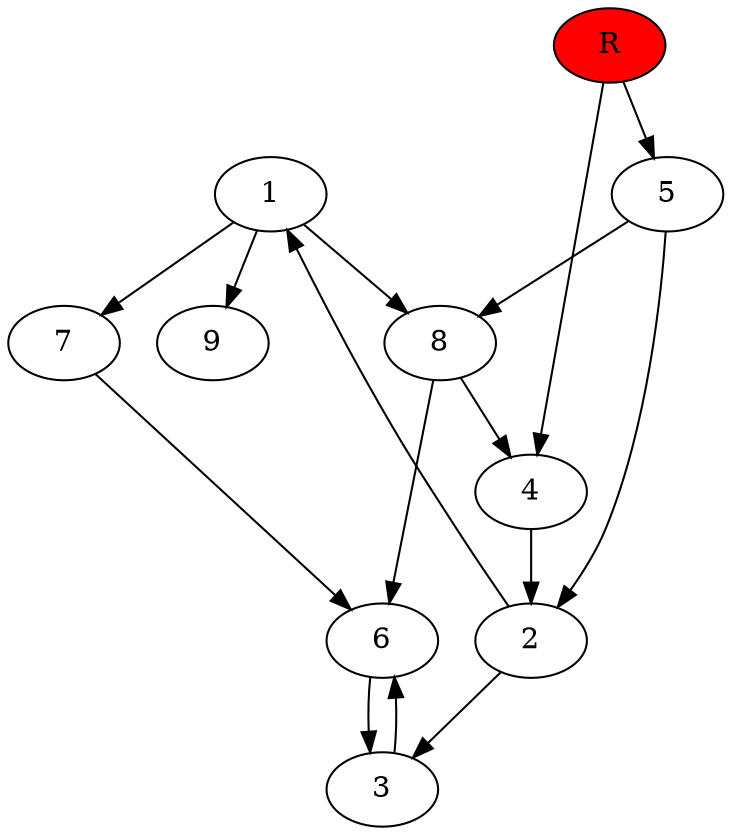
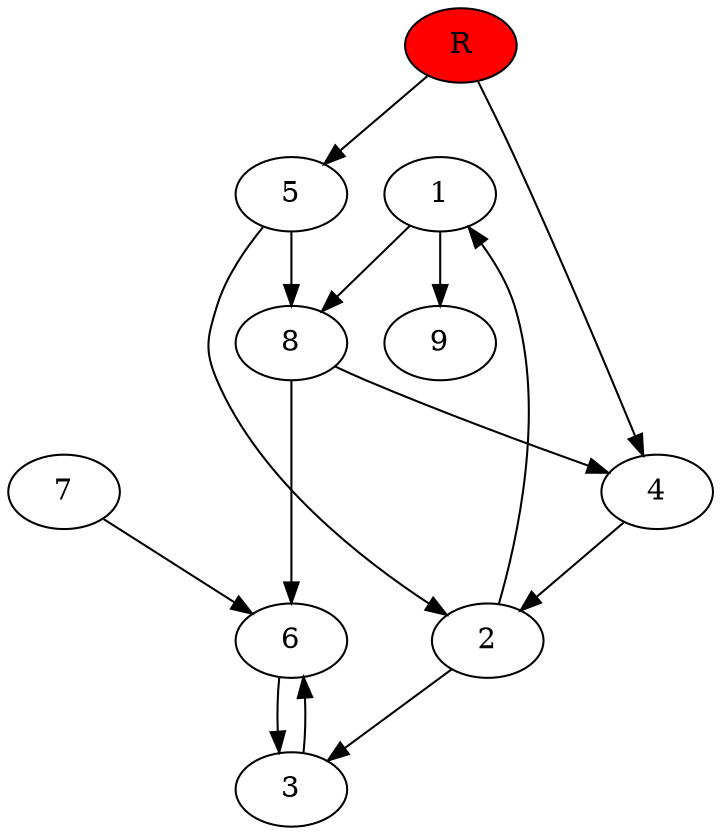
edge "1" -> "7": removed
